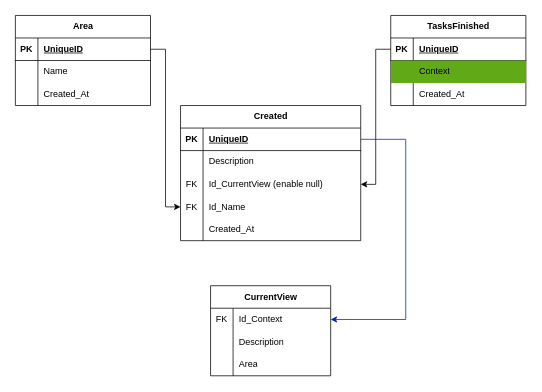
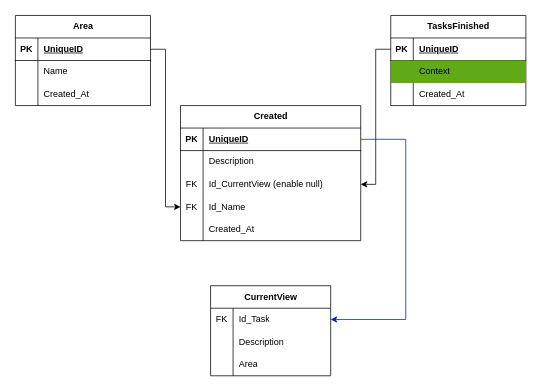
node "Id_Context": label "Id_Context" -> "Id_Task"
